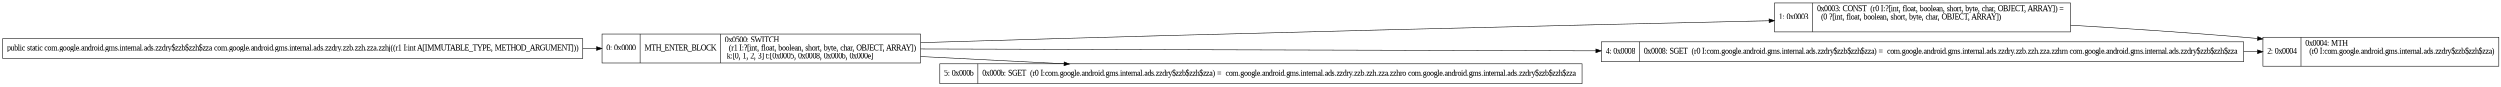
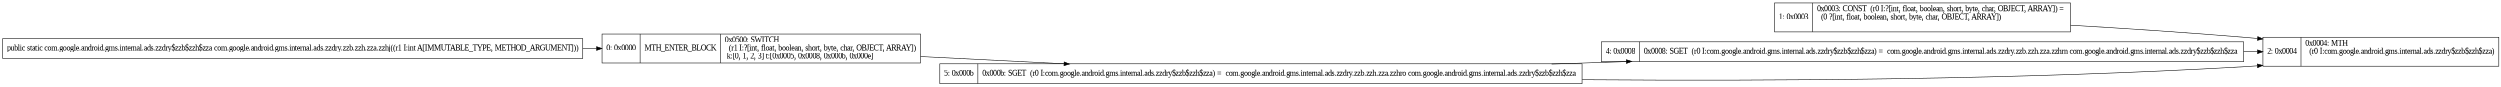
edge "0: 0x0000" -> "1: 0x0003": removed
edge "0: 0x0000" -> "4: 0x0008": now "5: 0x000b" -> "4: 0x0008"
edge "5: 0x000b" -> "2: 0x0004": added
